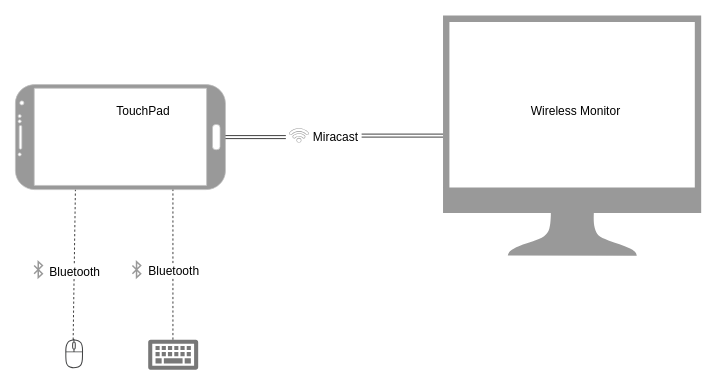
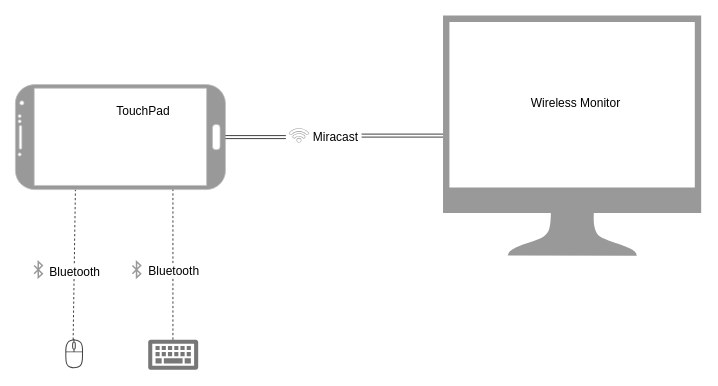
node "Wireless Monitor": moved (576, 111) -> (576, 103)
